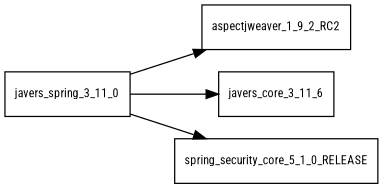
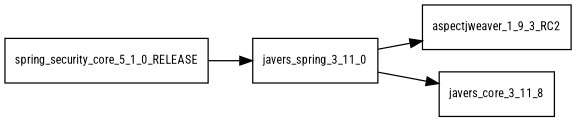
node "aspectjweaver_1_9_2_RC2": label "aspectjweaver_1_9_2_RC2" -> "aspectjweaver_1_9_3_RC2"
node "javers_core_3_11_6": label "javers_core_3_11_6" -> "javers_core_3_11_8"
edge "javers_spring_3_11_0" -> "spring_security_core_5_1_0_RELEASE": reversed
